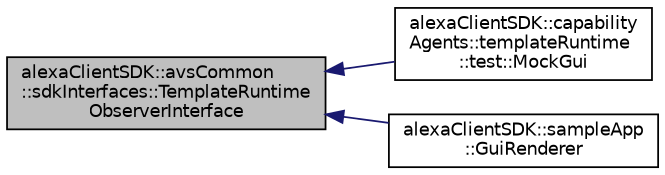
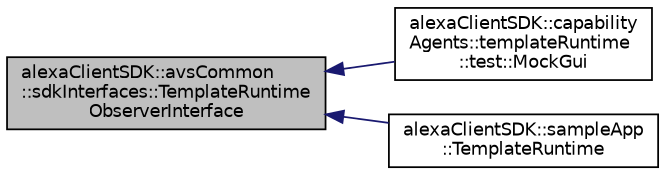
node "alexaClientSDK::sampleApp ::GuiRenderer": label "alexaClientSDK::sampleApp ::GuiRenderer" -> "alexaClientSDK::sampleApp ::TemplateRuntime"
